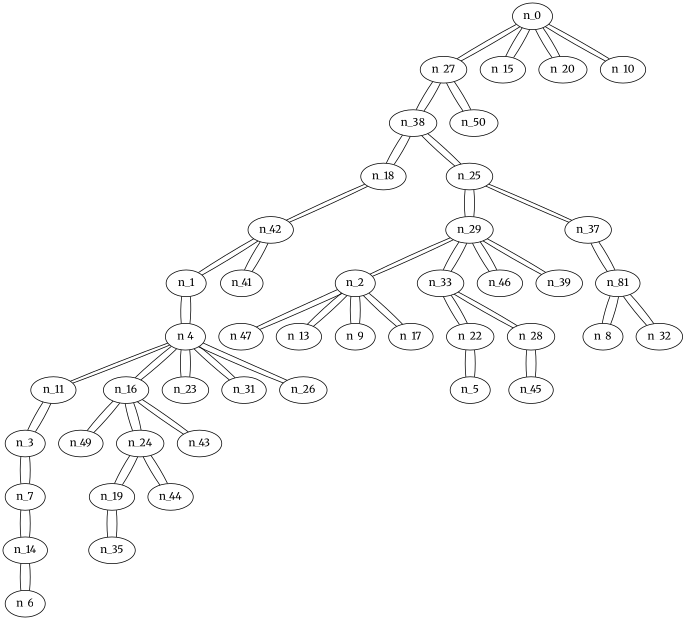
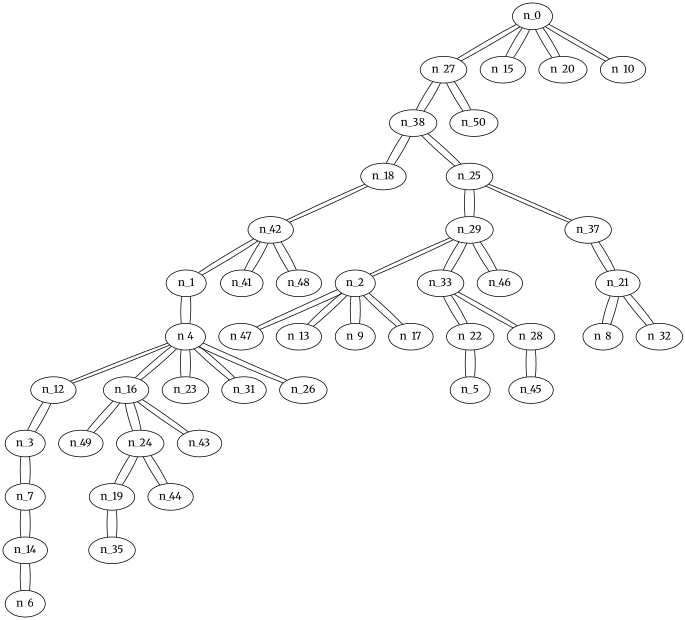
node "n_48": added
node "n_39": removed
node "n_81": label "n_81" -> "n_21"
node "n_11": label "n_11" -> "n_12"
